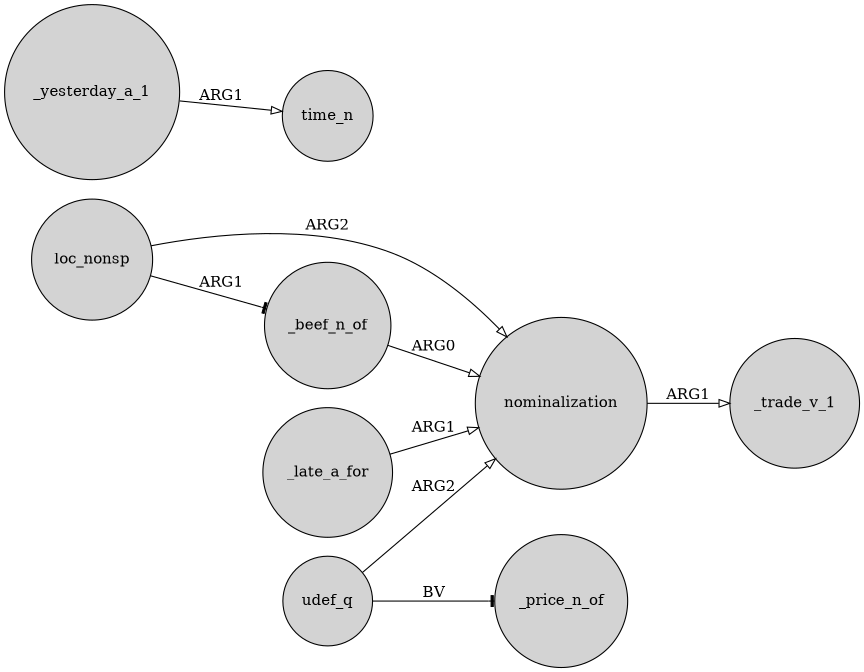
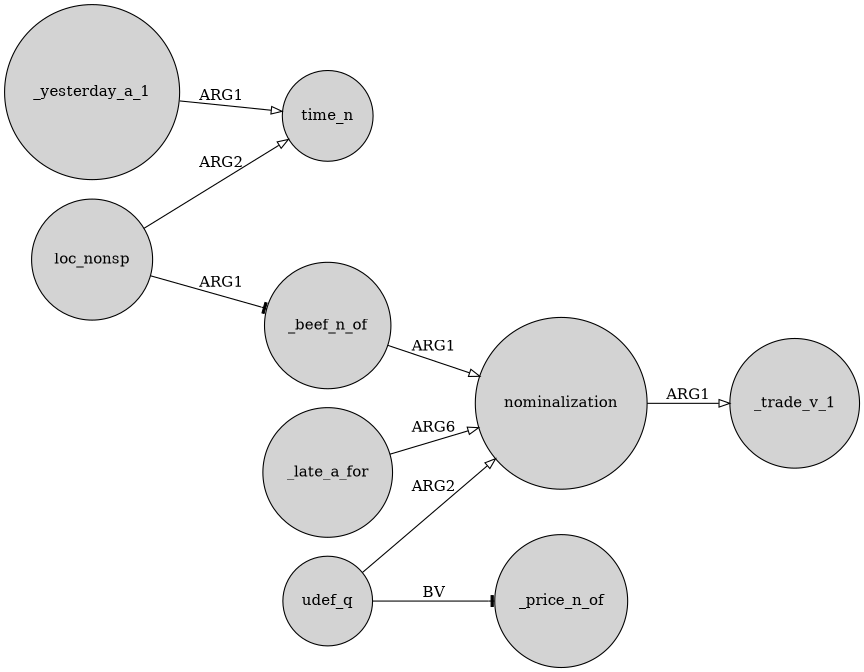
edge "loc_nonsp" -> "nominalization": now "loc_nonsp" -> "time_n"
edge "_beef_n_of" -> "nominalization": label "ARG0" -> "ARG1"
edge "_late_a_for" -> "nominalization": label "ARG1" -> "ARG6"
